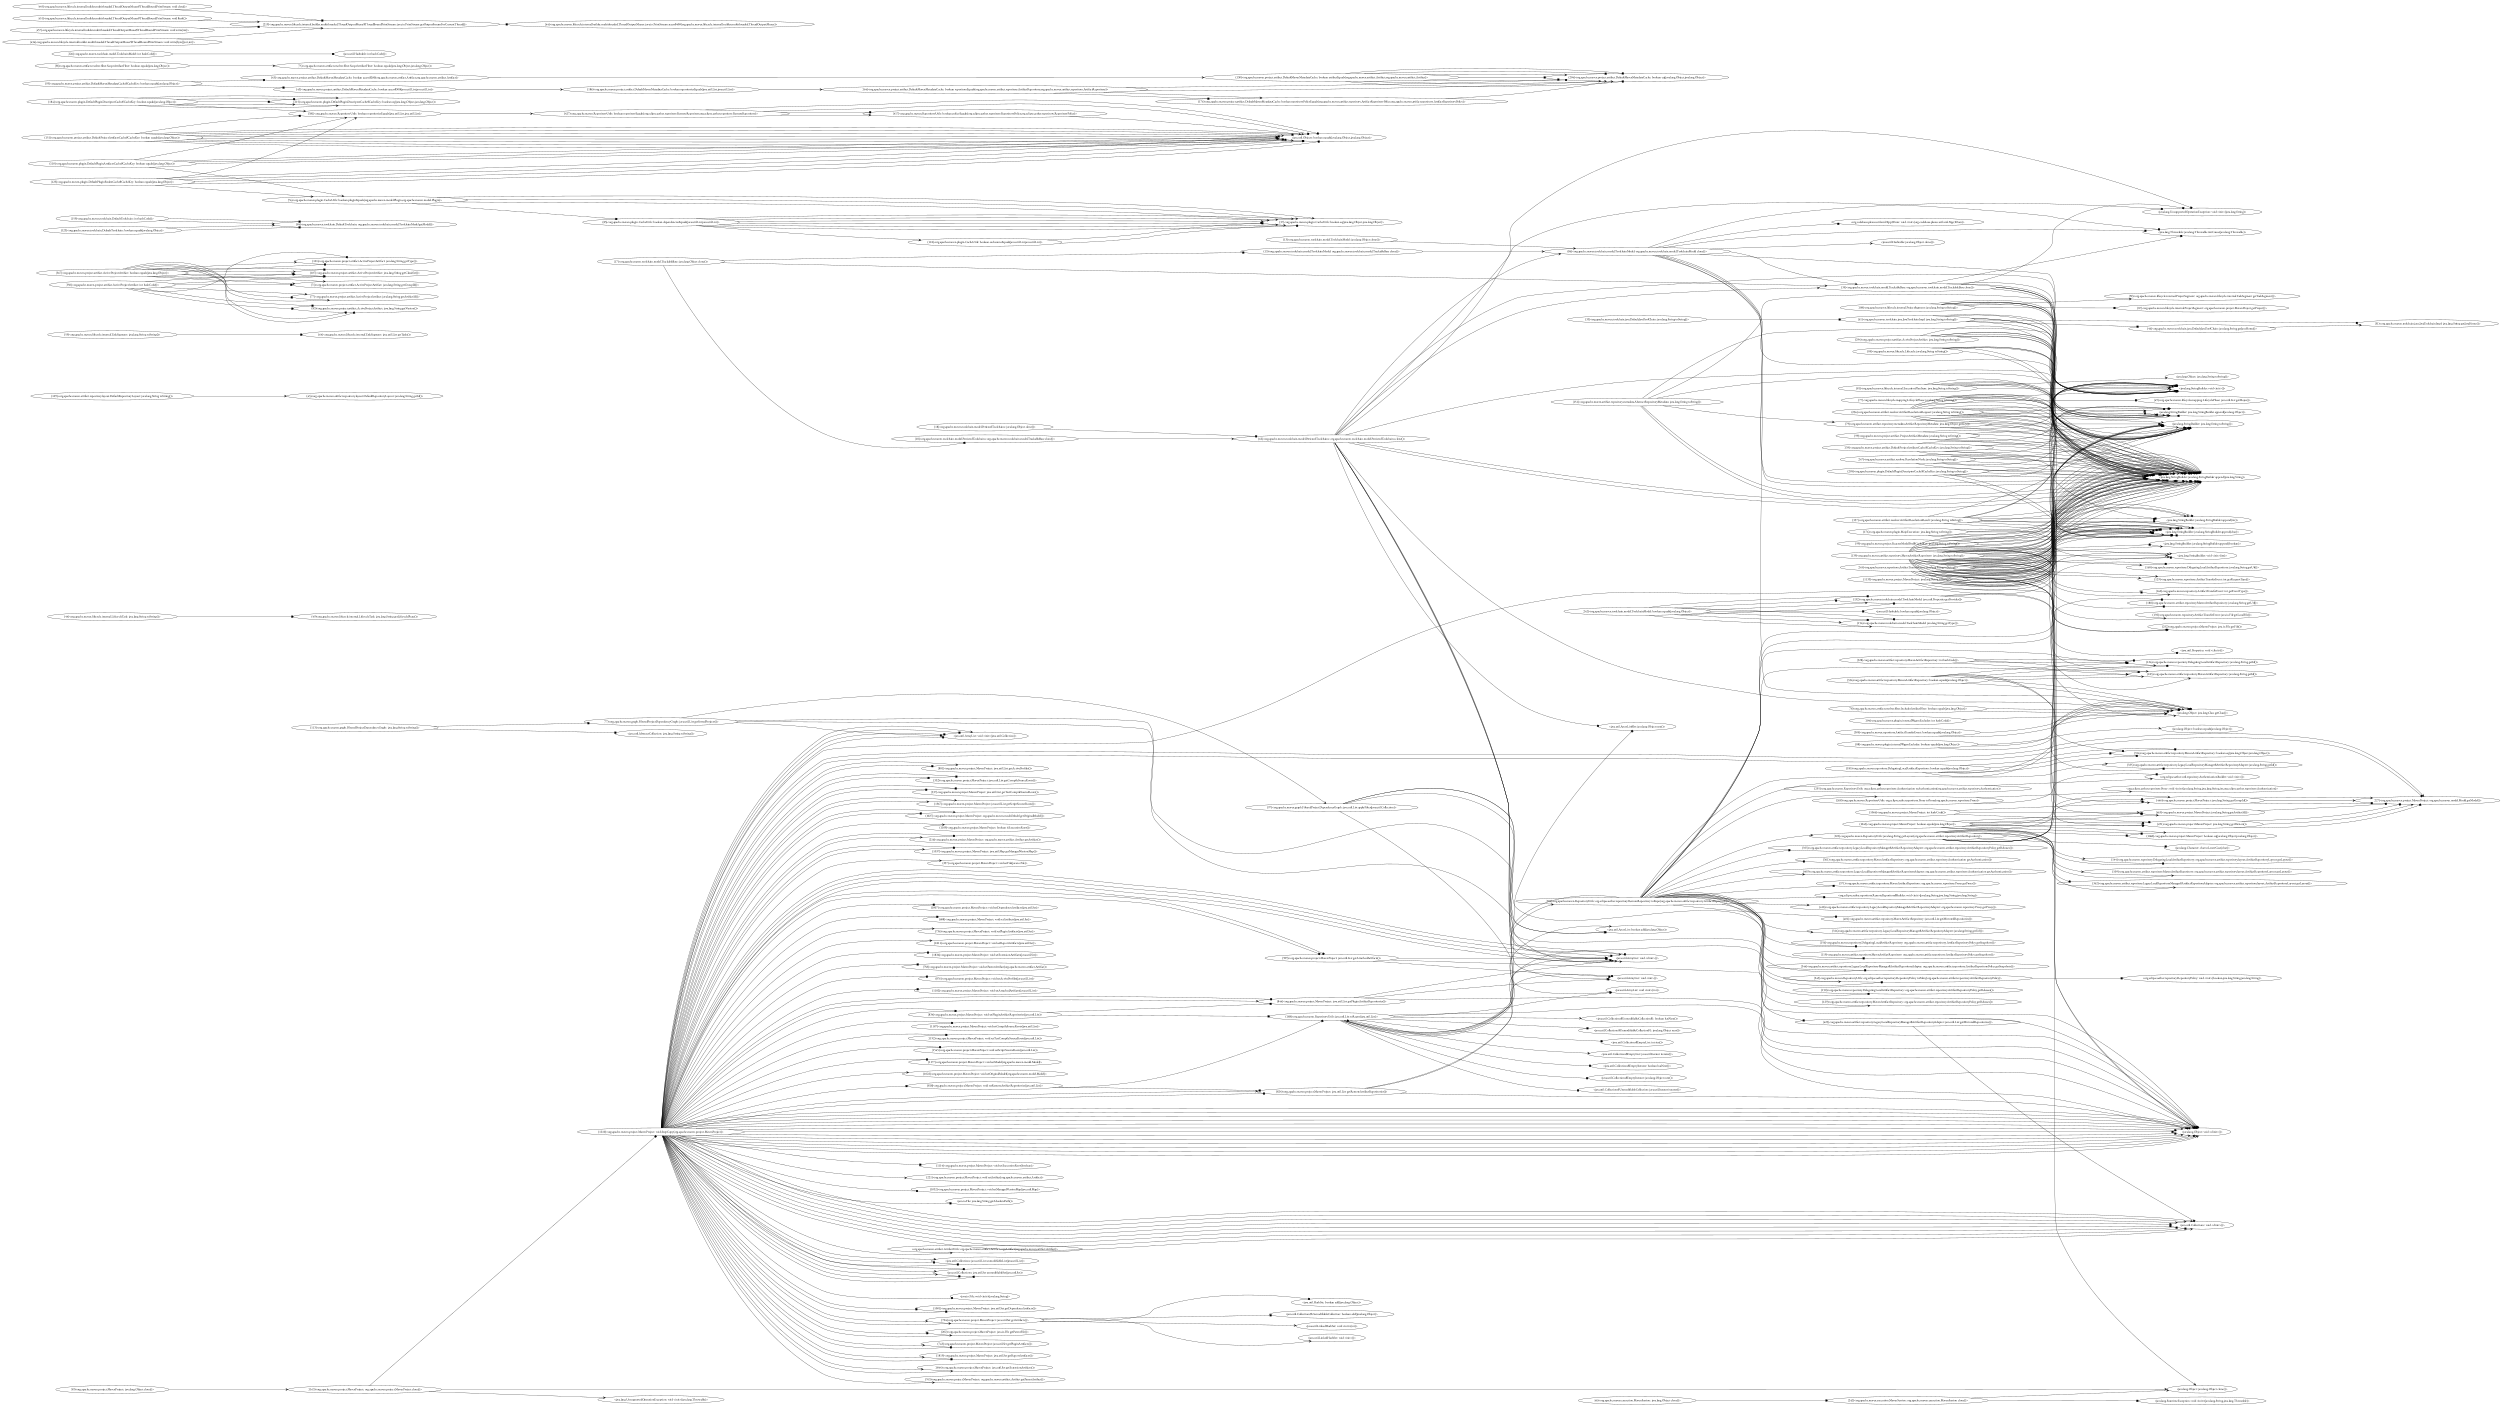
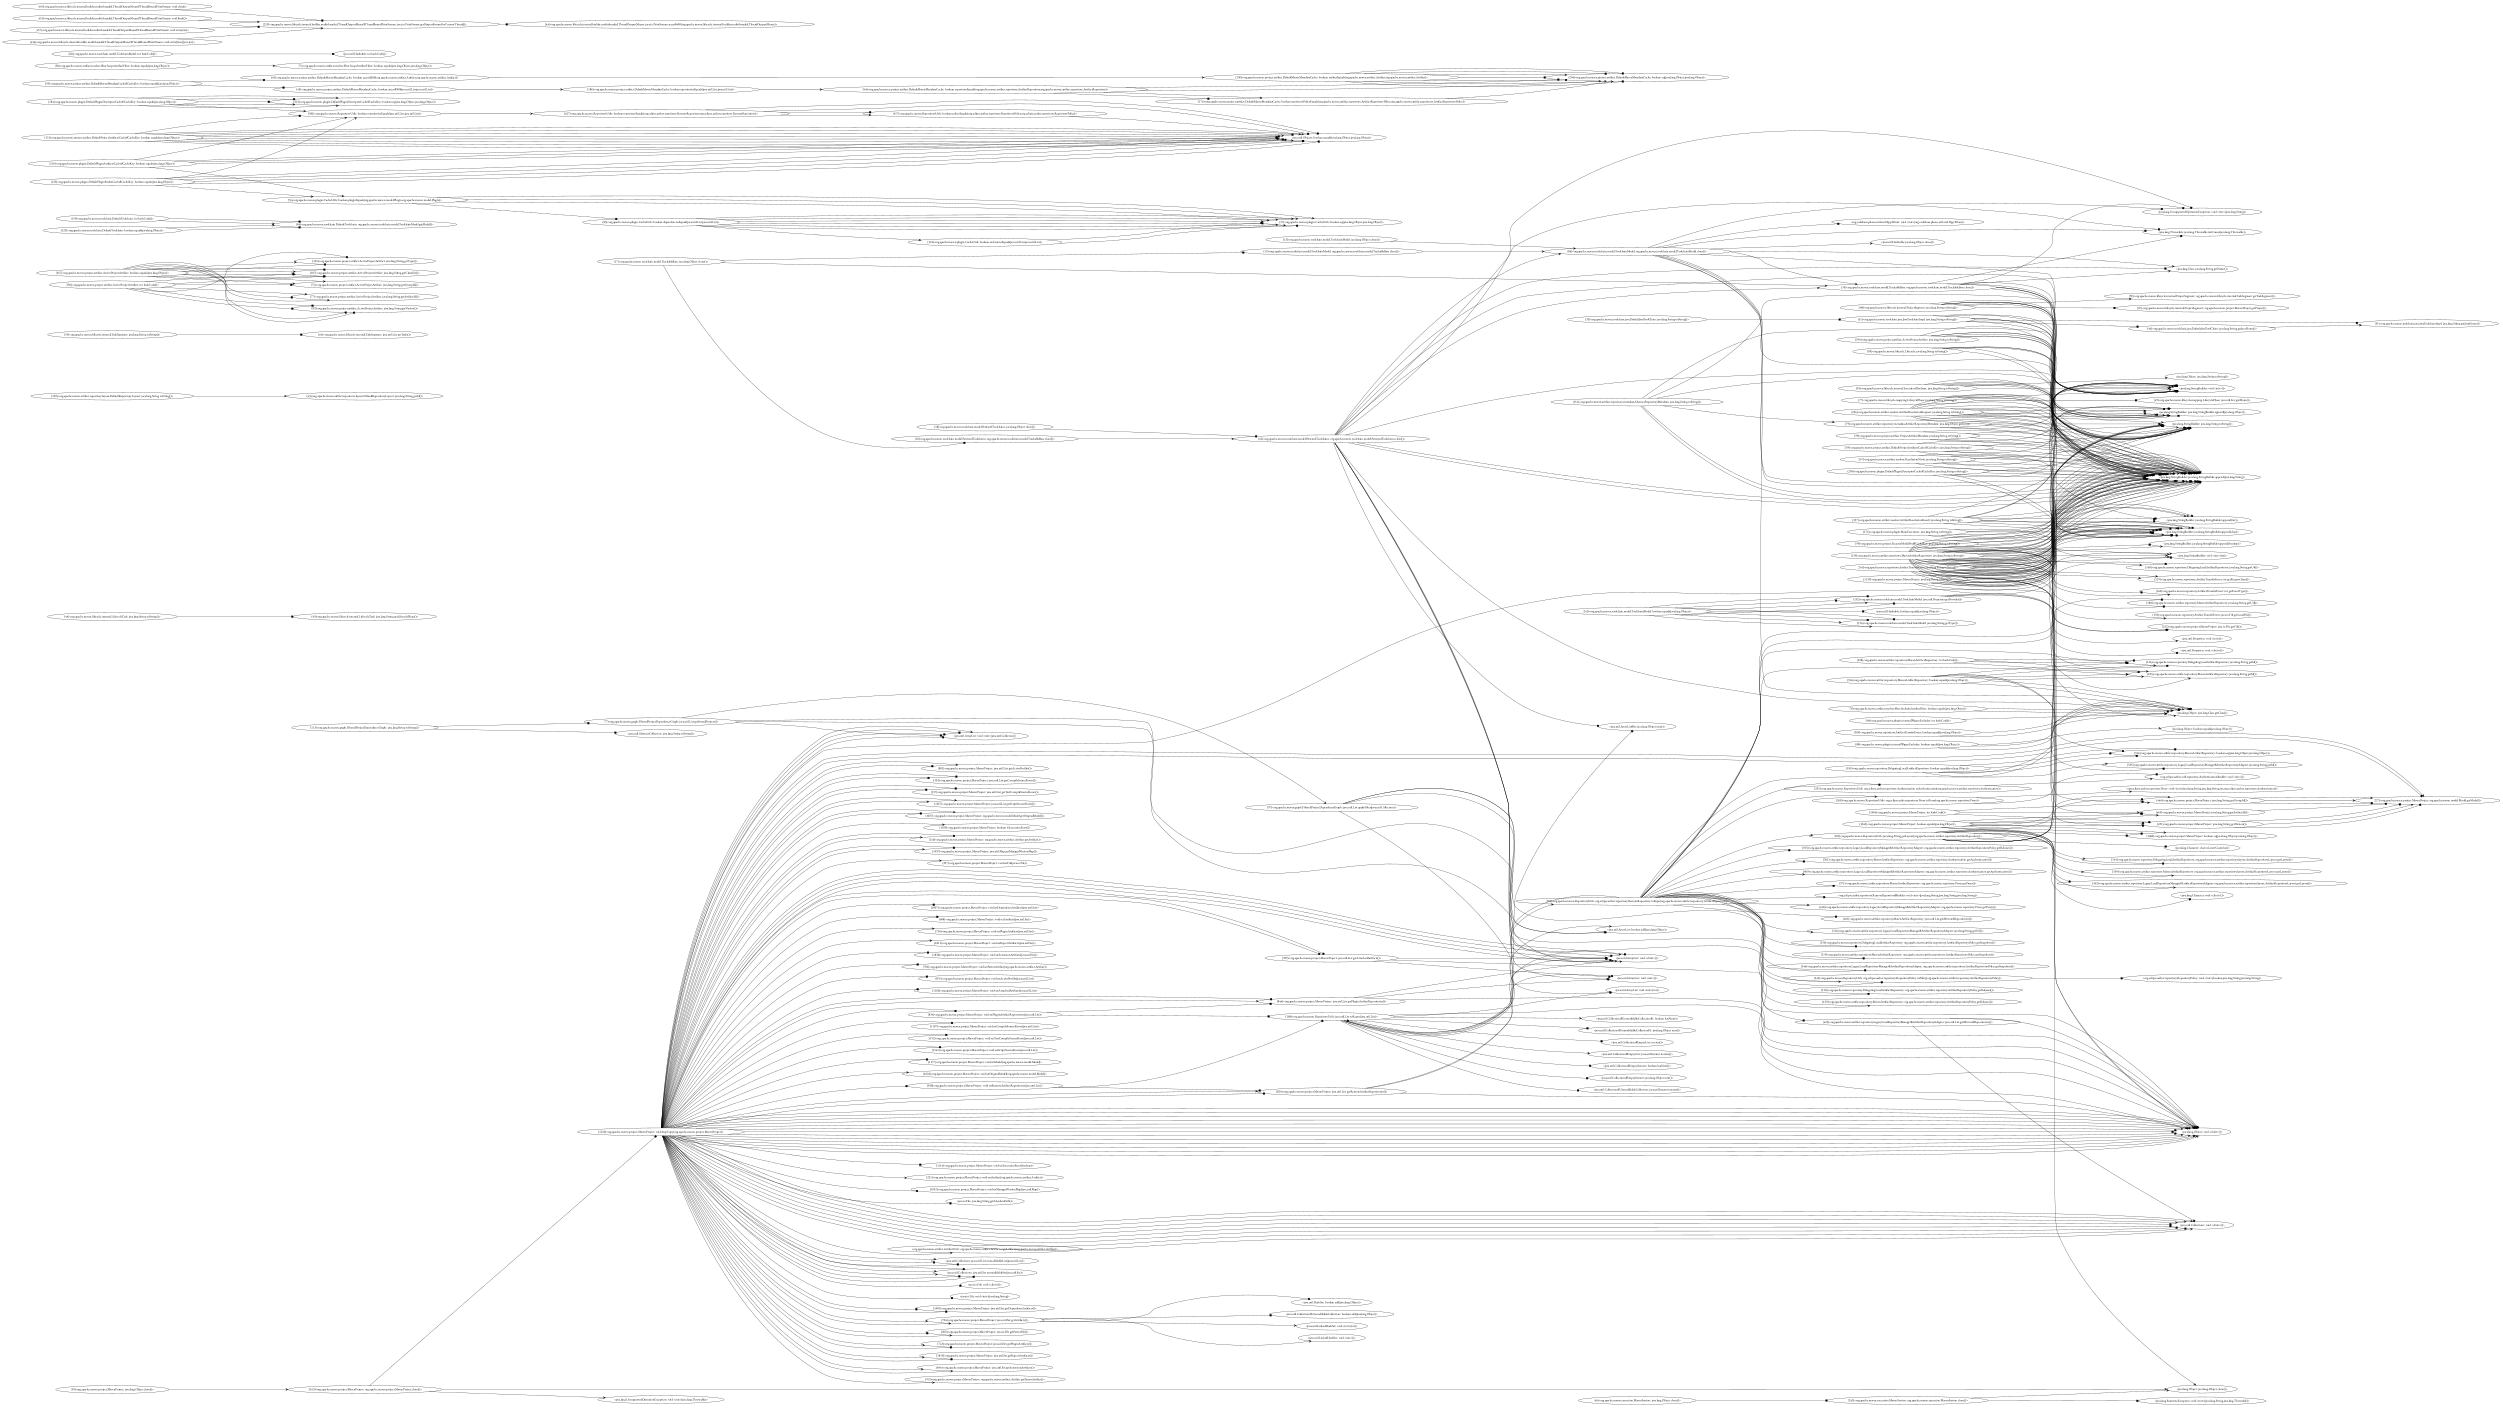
node "<java.lang.Class: java.lang.String getName()>": added
node "<java.util.Properties: void <init>()>": added
node "<java.lang.Character: void <clinit>()>": added
node "<java.io.File: void <clinit>()>": added
